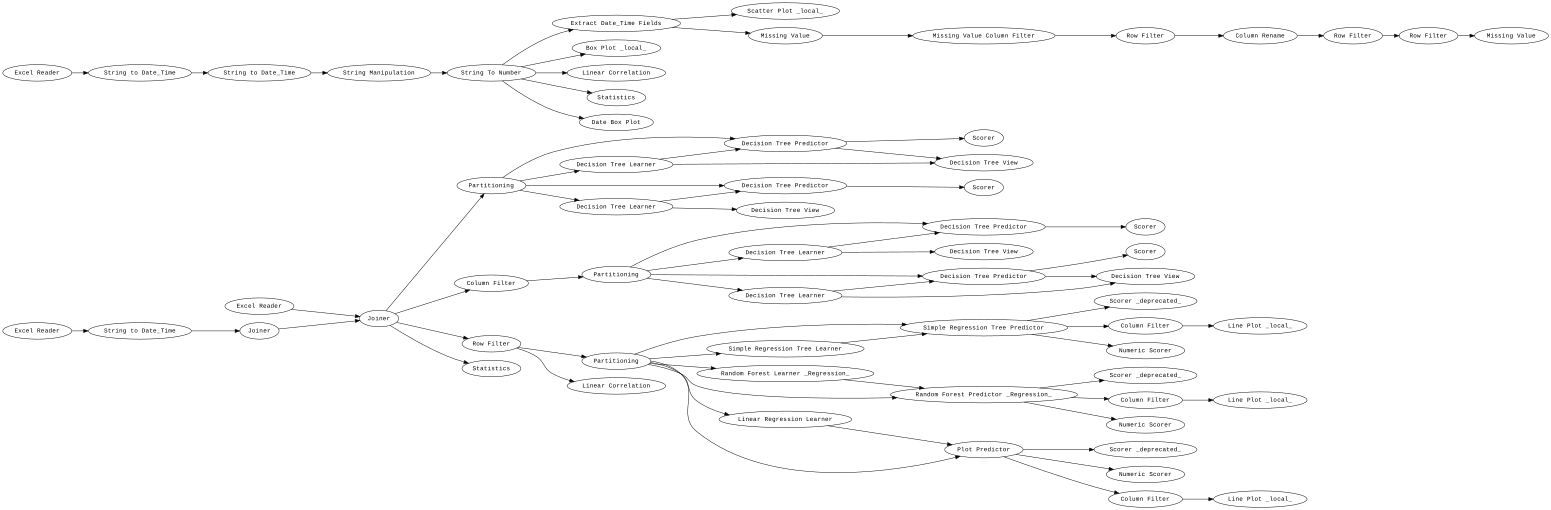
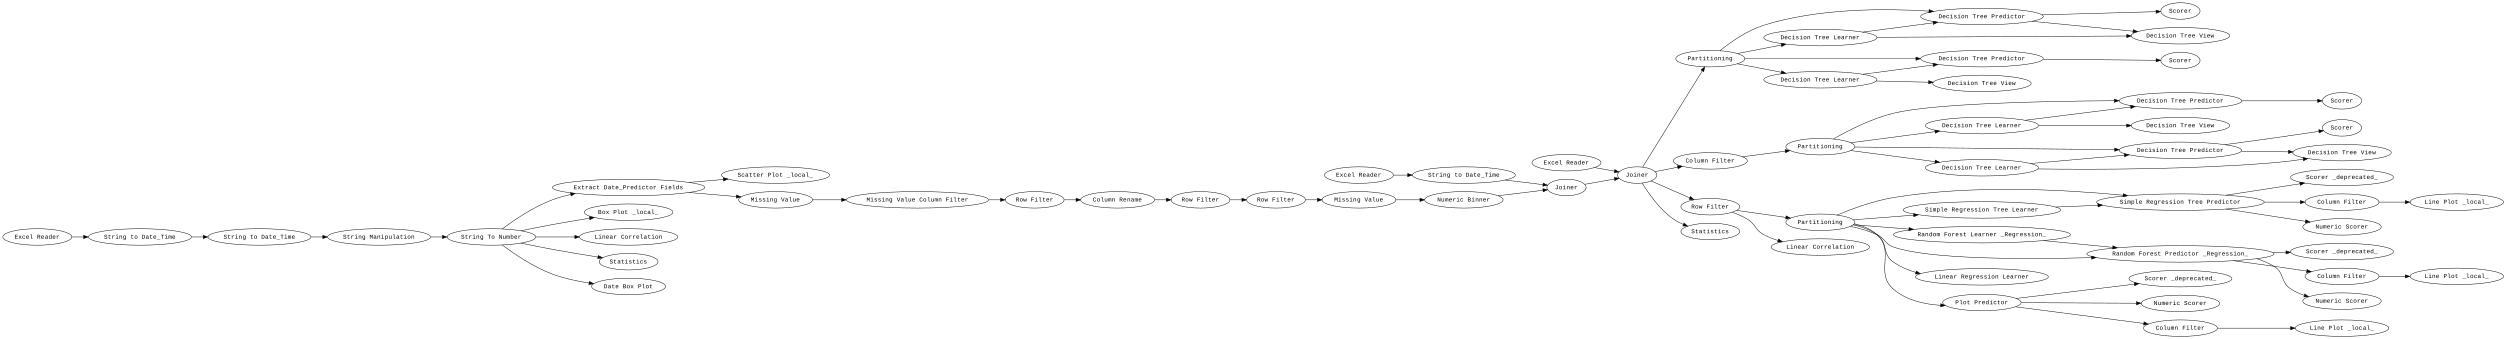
node "Extract Date_Time Fields": label "Extract Date_Time Fields" -> "Extract Date_Predictor Fields"
node "Numeric Binner": added
edge "Linear Regression Learner" -> "Plot Predictor": removed
